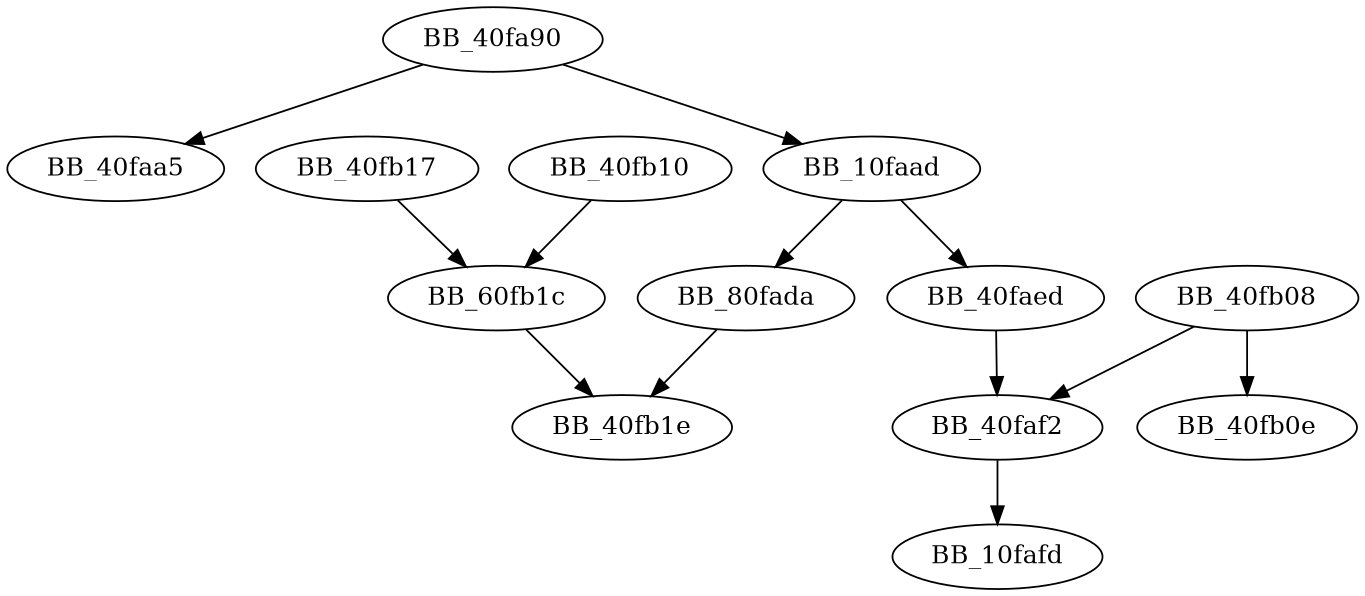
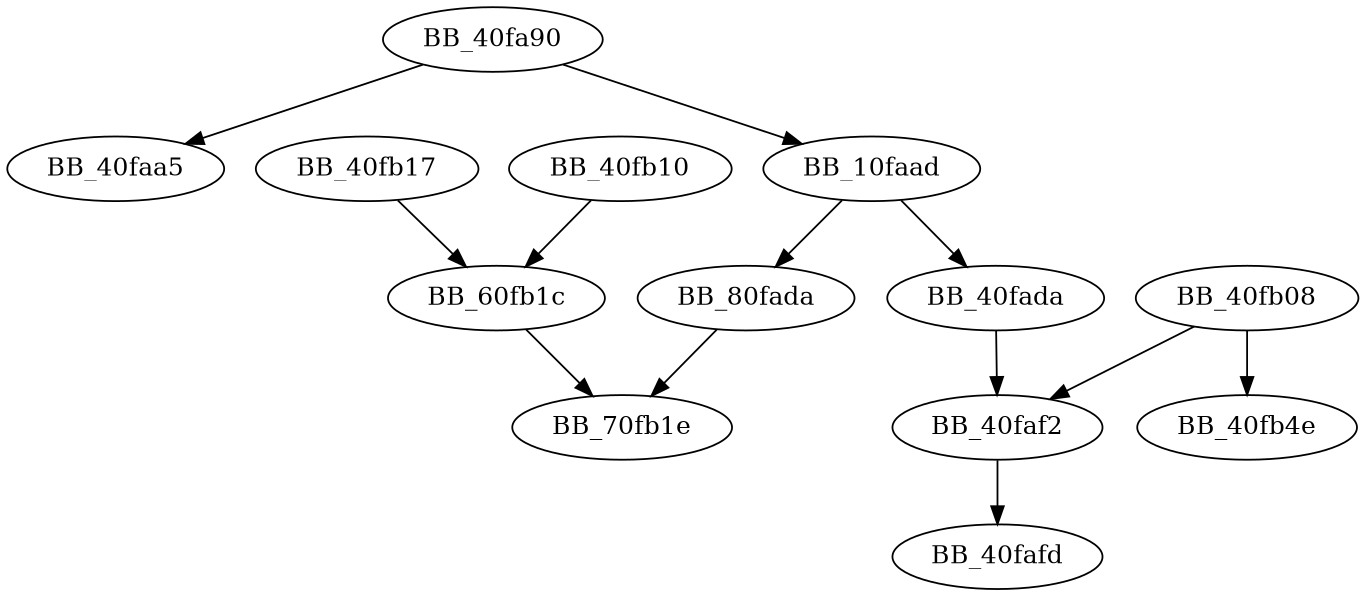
node "BB_40faed": label "BB_40faed" -> "BB_40fada"
node "BB_40fb1e": label "BB_40fb1e" -> "BB_70fb1e"
node "BB_40fb0e": label "BB_40fb0e" -> "BB_40fb4e"
node "BB_10fafd": label "BB_10fafd" -> "BB_40fafd"
